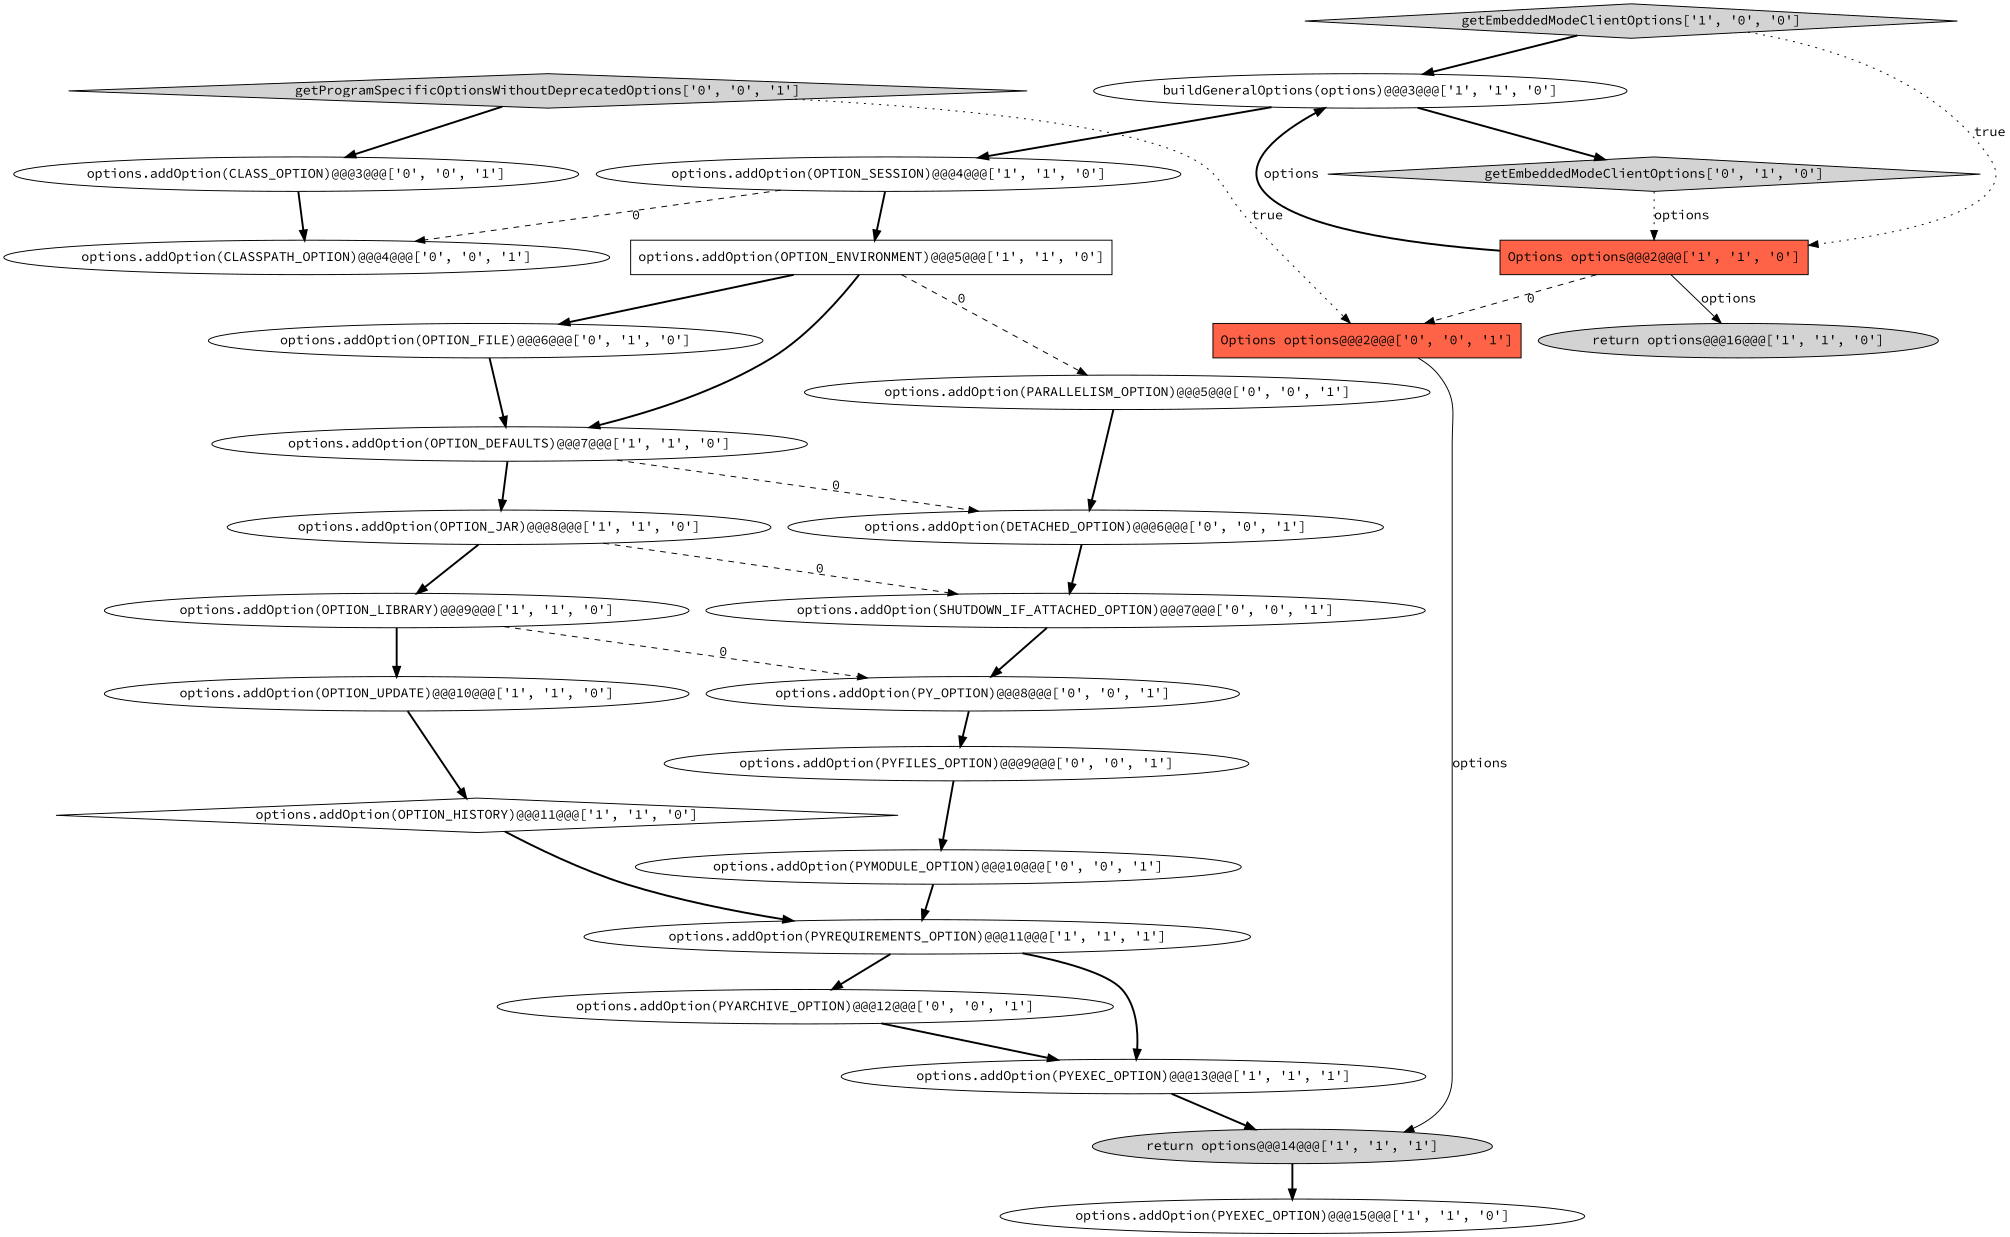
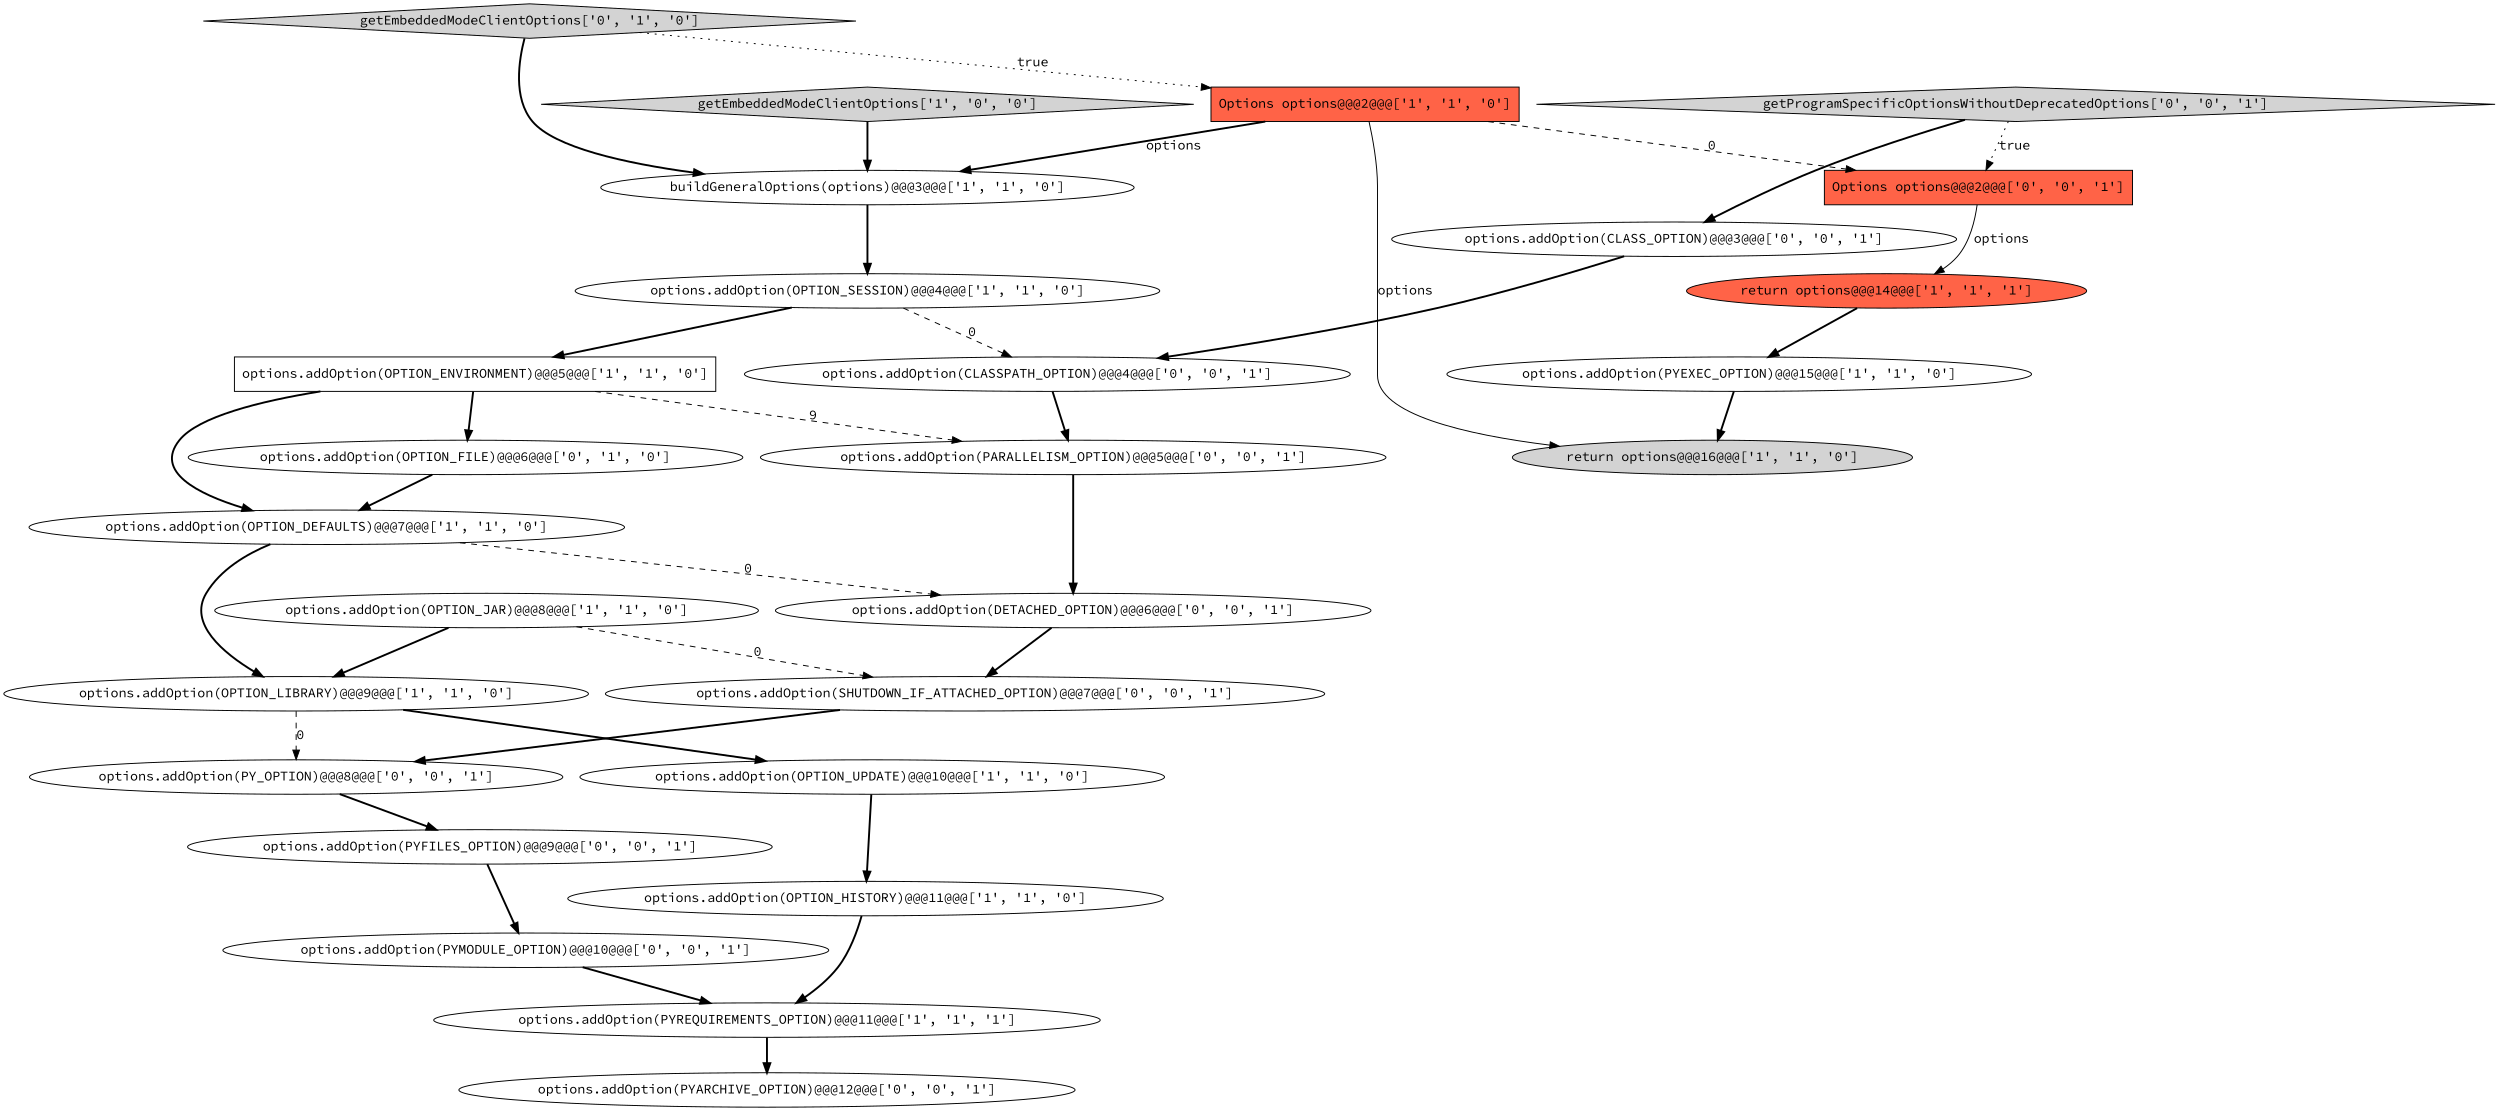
edge "buildGeneralOptions(options)@@@3@@@['1', '1', '0']" -> "getEmbeddedModeClientOptions['0', '1', '0']": reversed
edge "getEmbeddedModeClientOptions['1', '0', '0']" -> "Options options@@@2@@@['1', '1', '0']": removed, label "true"
edge "getEmbeddedModeClientOptions['0', '1', '0']" -> "Options options@@@2@@@['1', '1', '0']": label "options" -> "true"
edge "options.addOption(OPTION_ENVIRONMENT)@@@5@@@['1', '1', '0']" -> "options.addOption(PARALLELISM_OPTION)@@@5@@@['0', '0', '1']": label "0" -> "9"
edge "options.addOption(CLASSPATH_OPTION)@@@4@@@['0', '0', '1']" -> "options.addOption(PARALLELISM_OPTION)@@@5@@@['0', '0', '1']": added
edge "options.addOption(PYEXEC_OPTION)@@@15@@@['1', '1', '0']" -> "return options@@@16@@@['1', '1', '0']": added
edge "options.addOption(OPTION_DEFAULTS)@@@7@@@['1', '1', '0']" -> "options.addOption(OPTION_JAR)@@@8@@@['1', '1', '0']": now "options.addOption(OPTION_DEFAULTS)@@@7@@@['1', '1', '0']" -> "options.addOption(OPTION_LIBRARY)@@@9@@@['1', '1', '0']"
node "options.addOption(OPTION_HISTORY)@@@11@@@['1', '1', '0']": shape diamond -> ellipse
node "options.addOption(PYEXEC_OPTION)@@@13@@@['1', '1', '1']": removed
node "return options@@@14@@@['1', '1', '1']": fillcolor lightgray -> tomato
